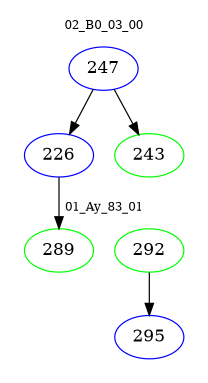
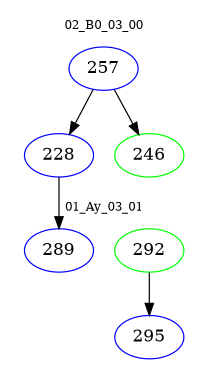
node "247": label "247" -> "257"
node "226": label "226" -> "228"
node "243": label "243" -> "246"
cluster "01_Ay_83_01": label "01_Ay_83_01" -> "01_Ay_03_01"
node "289": color green -> blue
